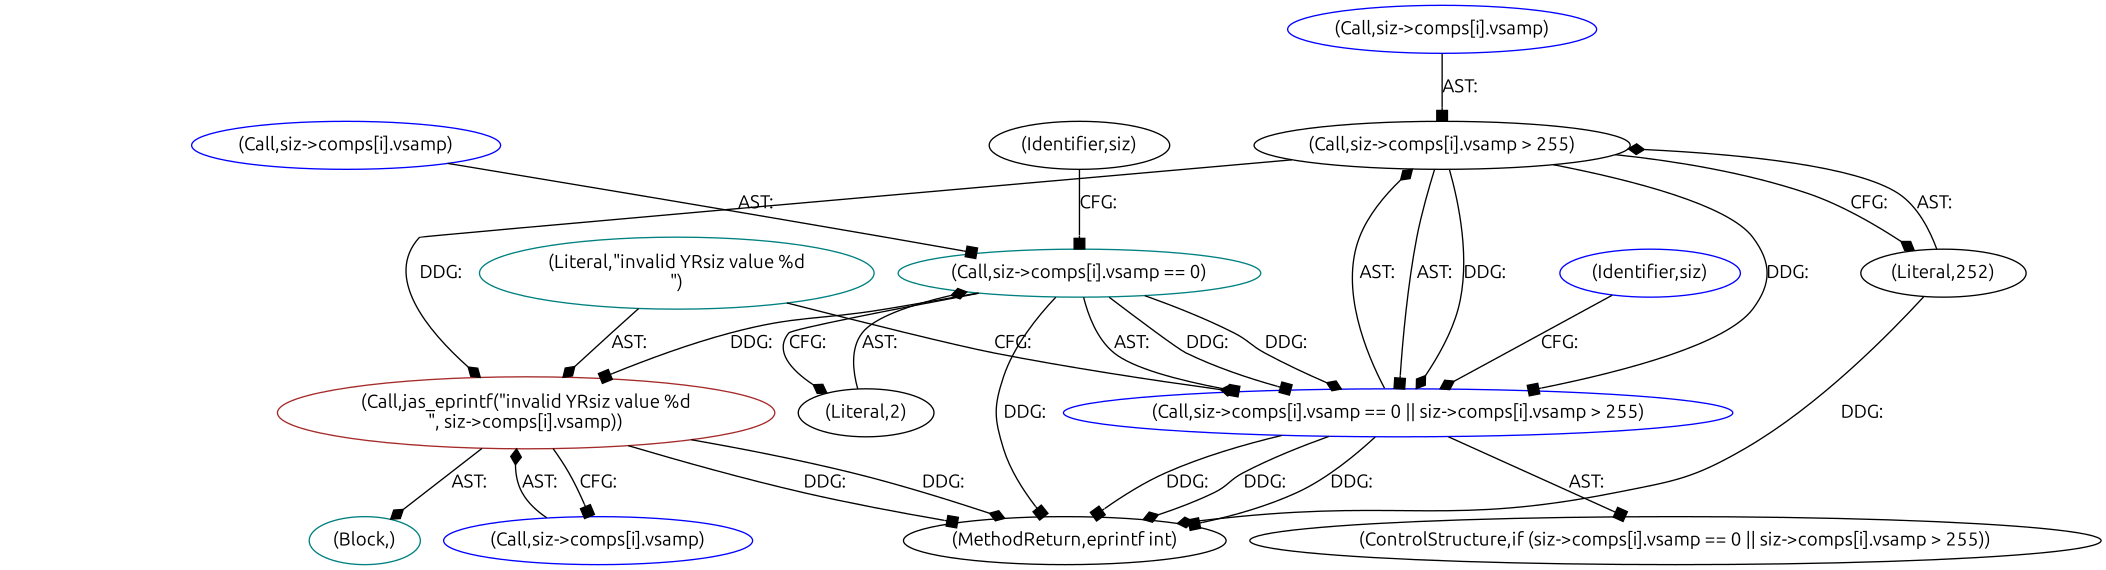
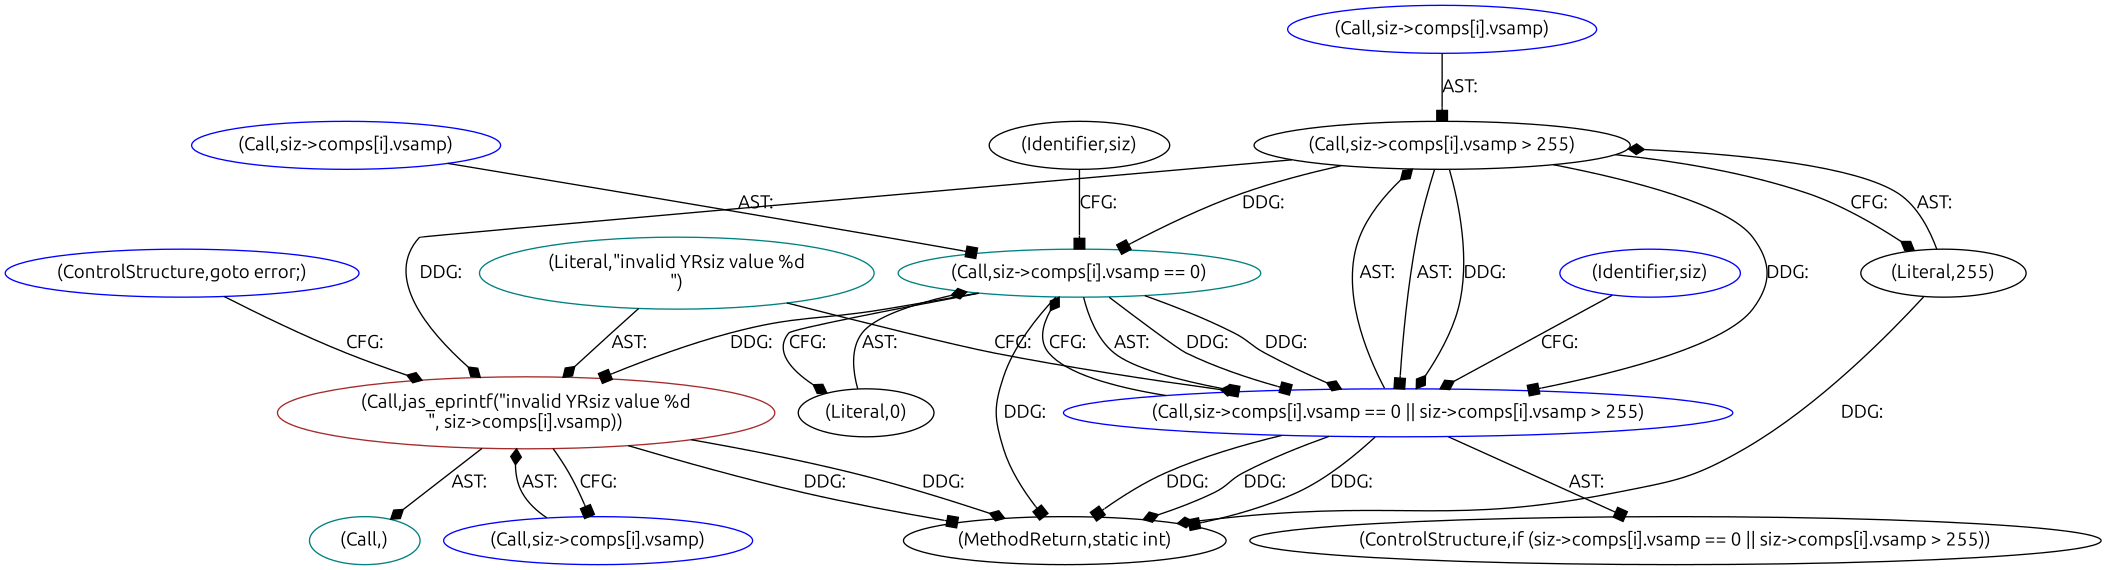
edge "(Call,siz->comps[i].vsamp > 255)" -> "(Call,siz->comps[i].vsamp == 0)": added, label "DDG:"
node "(ControlStructure,goto error;)": added
node "(Literal,252)": label "(Literal,252)" -> "(Literal,255)"
edge "(Call,siz->comps[i].vsamp == 0 || siz->comps[i].vsamp > 255)" -> "(Call,siz->comps[i].vsamp == 0)": added, label "CFG:"
node "(Literal,2)": label "(Literal,2)" -> "(Literal,0)"
node "(Block,)": label "(Block,)" -> "(Call,)"
node "(MethodReturn,eprintf int)": label "(MethodReturn,eprintf int)" -> "(MethodReturn,static int)"
